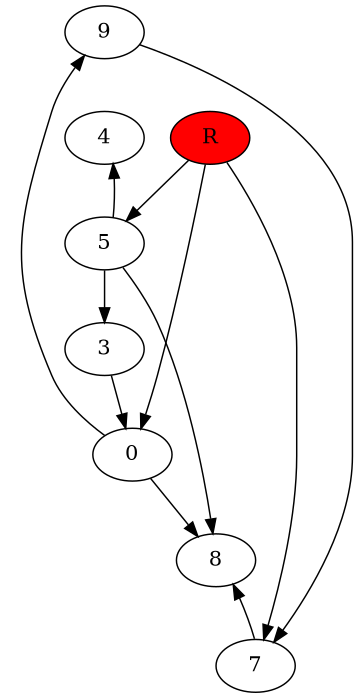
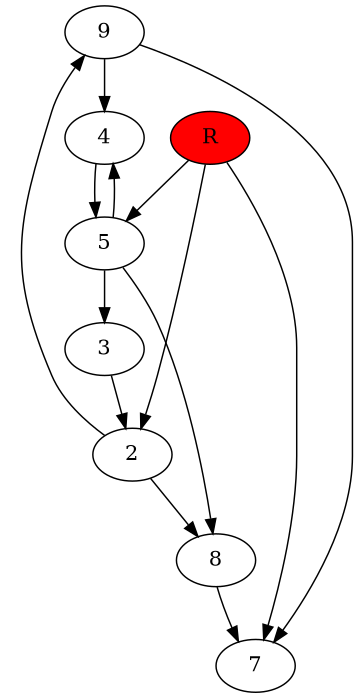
edge "9" -> "4": added
edge "4" -> "5": added
node "0": label "0" -> "2"
edge "7" -> "8": reversed
